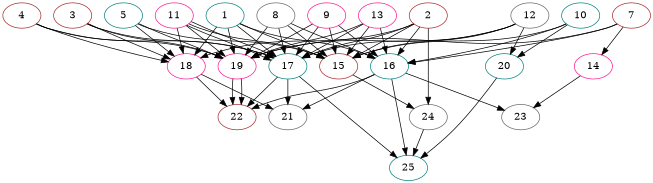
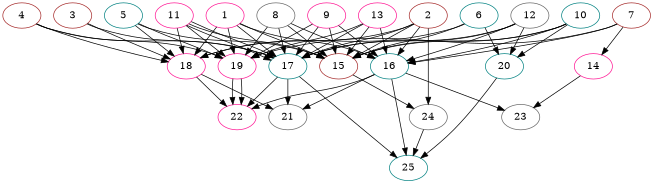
node "1": color teal -> deeppink
node "6": added
edge "3" -> "19": removed
edge "12" -> "19": now "12" -> "16"
edge "10" -> "17": added
node "22": color brown -> deeppink
